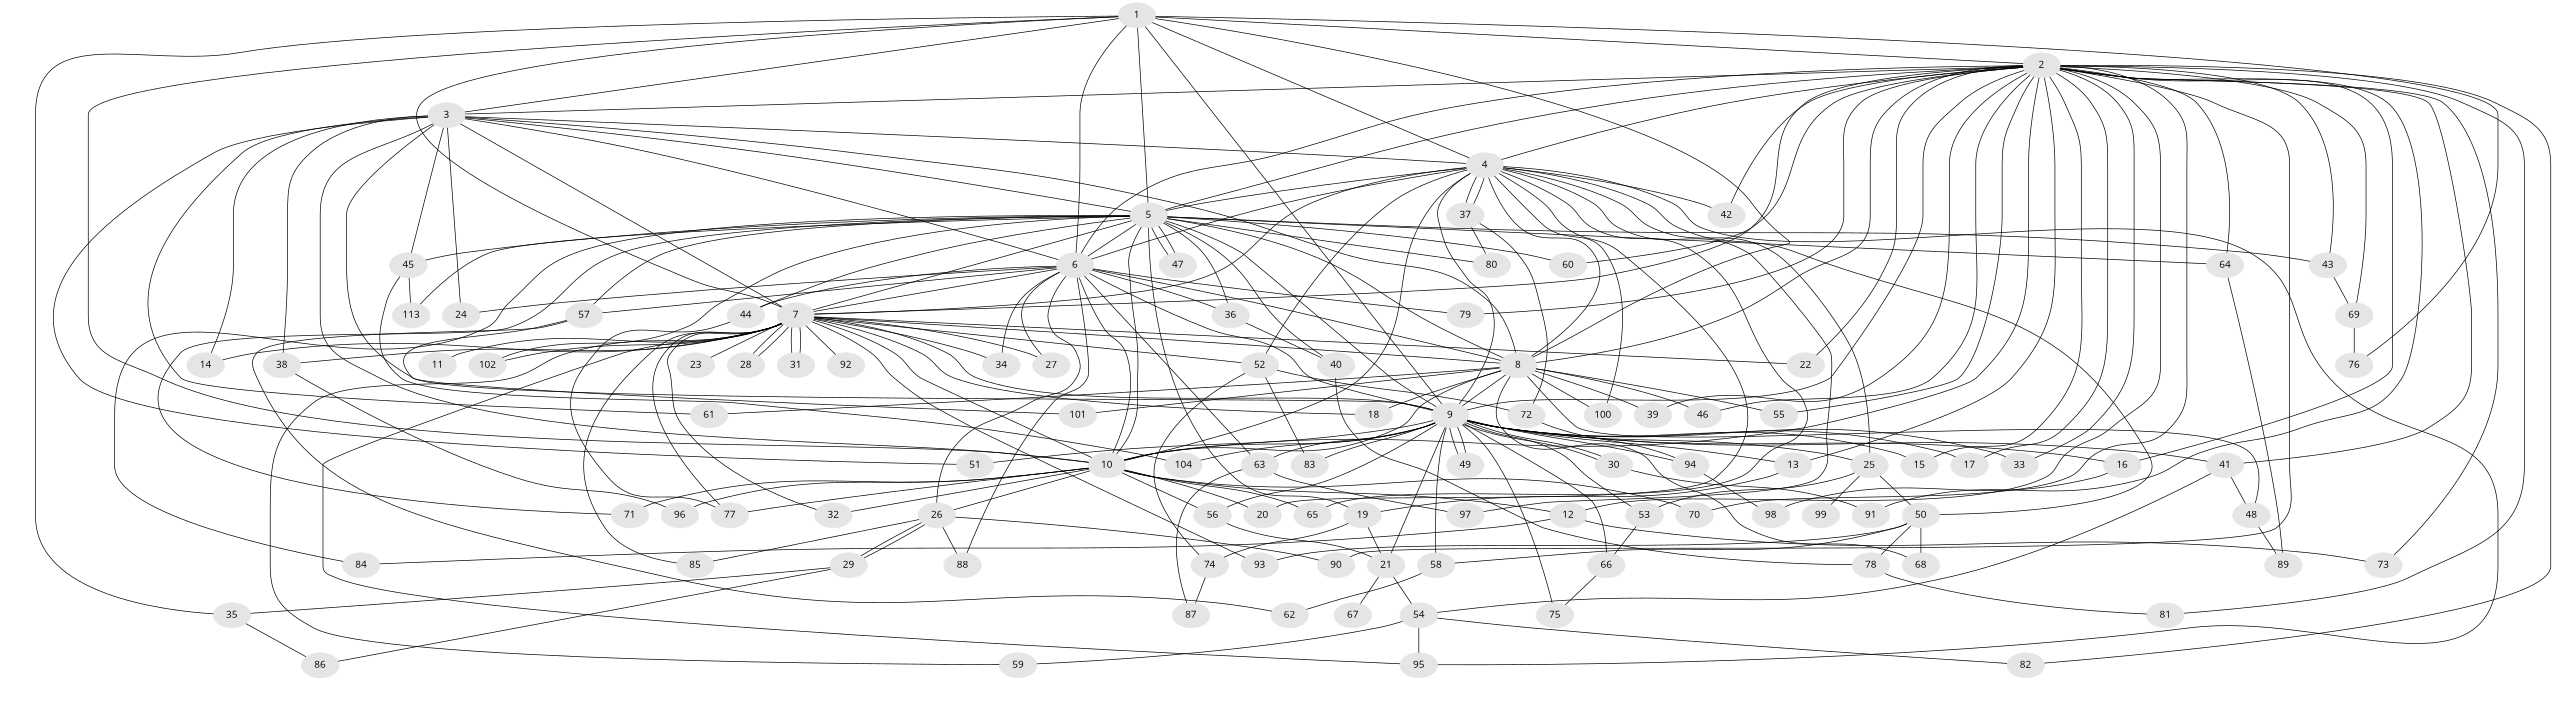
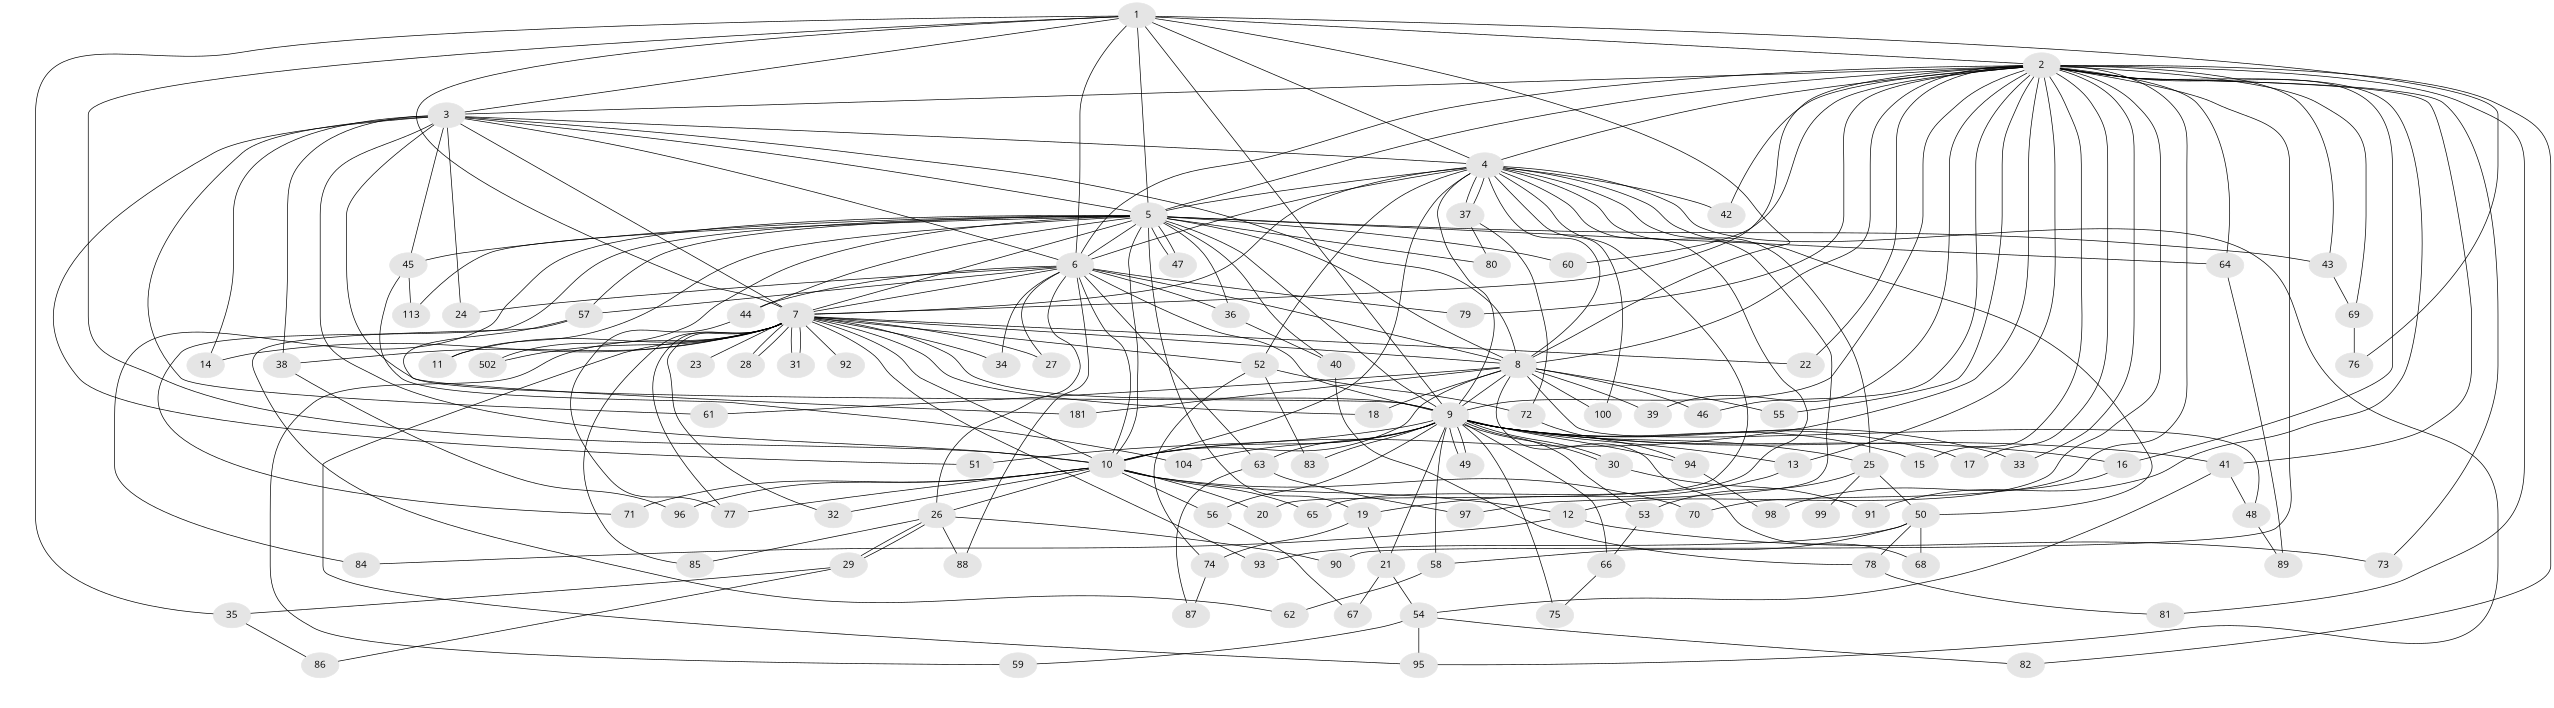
edge "5" -- "11": added
node "102": label "102" -> "502"
node "101": label "101" -> "181"
edge "56" -- "21": now "56" -- "67"
